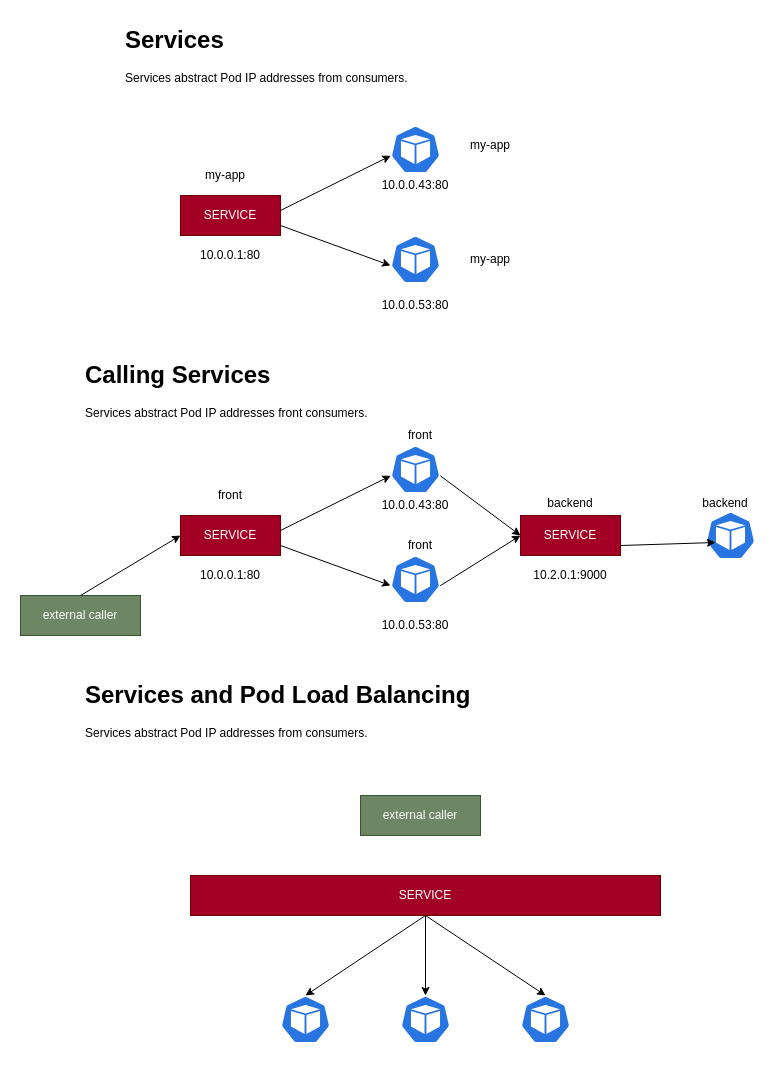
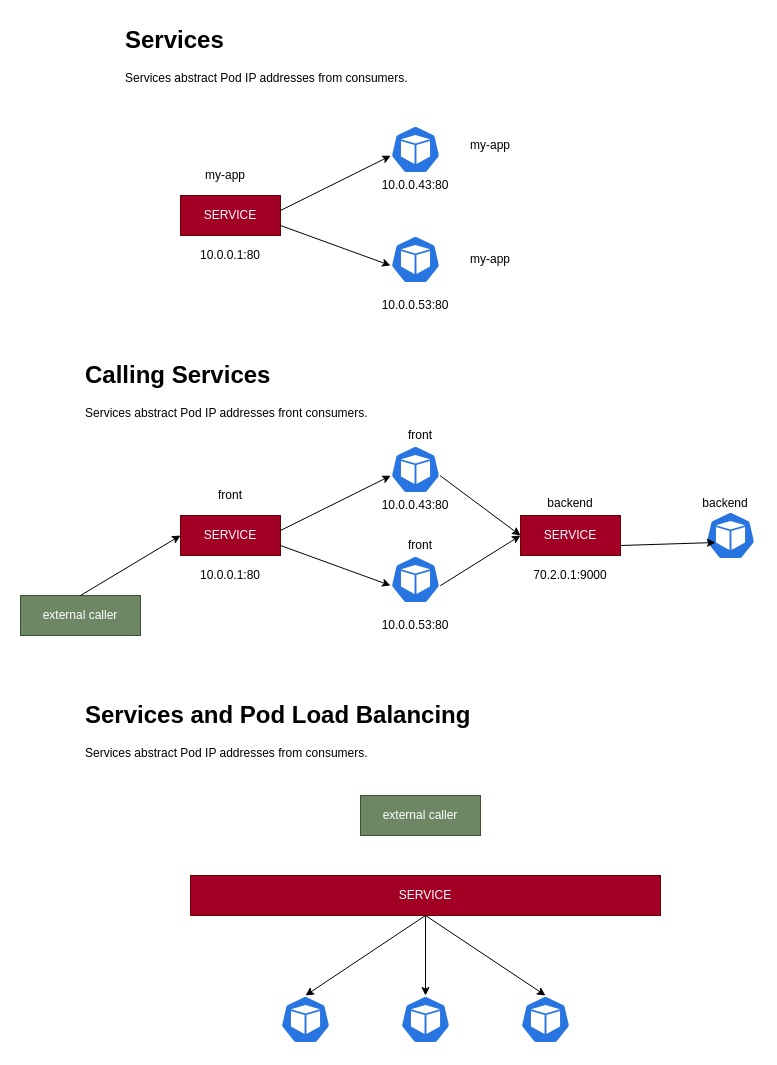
node "10.2.0.1:9000": label "10.2.0.1:9000" -> "70.2.0.1:9000"
node "Services and Pod Load BalancingServices abstract Pod IP addresses from consumers.": moved (371, 721) -> (371, 741)
